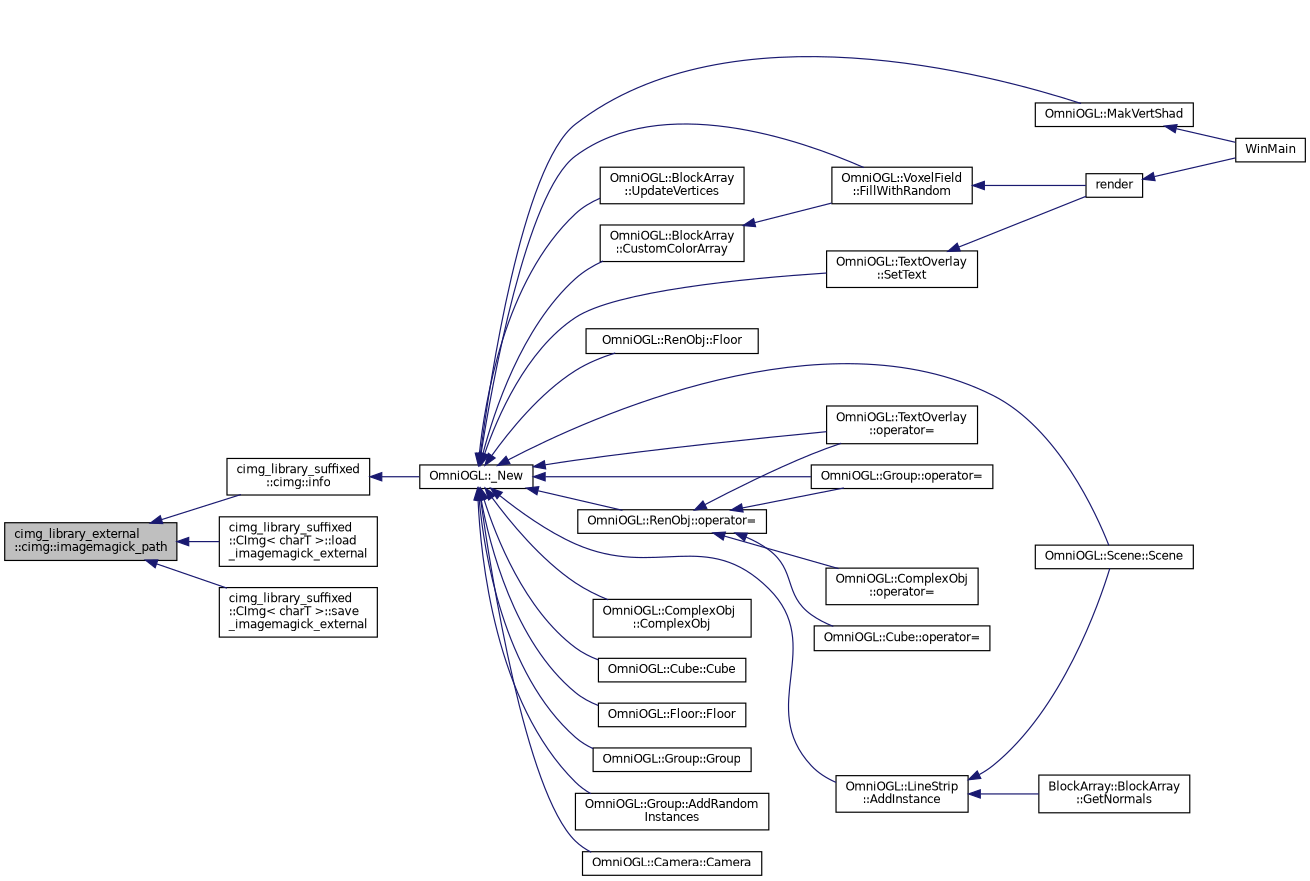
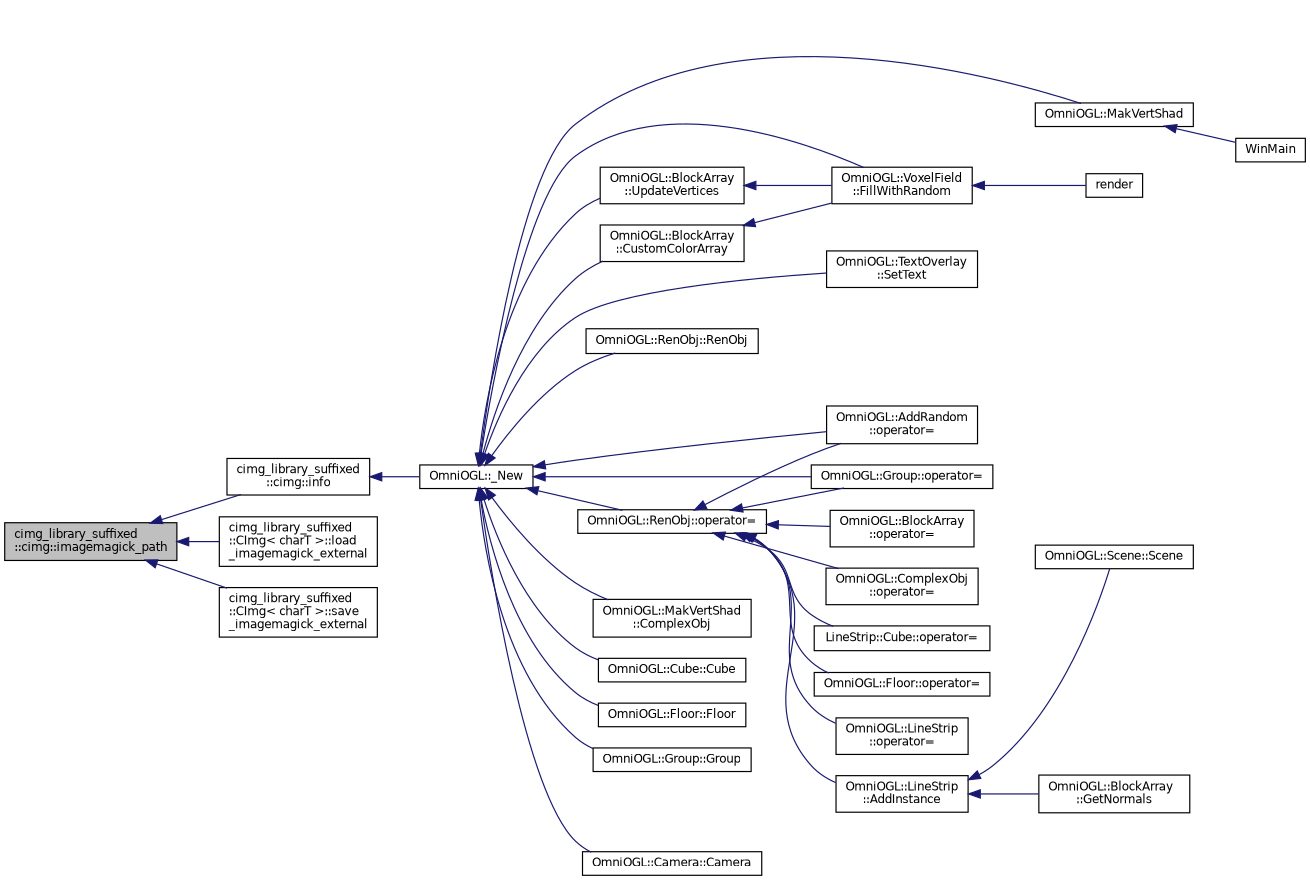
edge "WinMain" -> "render": removed
edge "OmniOGL::VoxelField ::FillWithRandom" -> "OmniOGL::BlockArray ::UpdateVertices": added
edge "render" -> "OmniOGL::TextOverlay ::SetText": removed
node "OmniOGL::RenObj::Floor": label "OmniOGL::RenObj::Floor" -> "OmniOGL::RenObj::RenObj"
edge "OmniOGL::Scene::Scene" -> "OmniOGL::_New": removed
node "OmniOGL::TextOverlay ::operator=": label "OmniOGL::TextOverlay ::operator=" -> "OmniOGL::AddRandom ::operator="
node "OmniOGL::BlockArray ::operator=": added
node "cimg_library_external ::cimg::imagemagick_path": label "cimg_library_external ::cimg::imagemagick_path" -> "cimg_library_suffixed ::cimg::imagemagick_path"
edge "OmniOGL::LineStrip ::AddInstance" -> "OmniOGL::_New": now "OmniOGL::LineStrip ::AddInstance" -> "OmniOGL::RenObj::operator="
node "OmniOGL::ComplexObj ::ComplexObj": label "OmniOGL::ComplexObj ::ComplexObj" -> "OmniOGL::MakVertShad ::ComplexObj"
node "OmniOGL::Cube::operator=": label "OmniOGL::Cube::operator=" -> "LineStrip::Cube::operator="
node "OmniOGL::Floor::operator=": added
node "OmniOGL::LineStrip ::operator=": added
node "BlockArray::BlockArray ::GetNormals": label "BlockArray::BlockArray ::GetNormals" -> "OmniOGL::BlockArray ::GetNormals"
node "OmniOGL::Group::AddRandom Instances": removed
